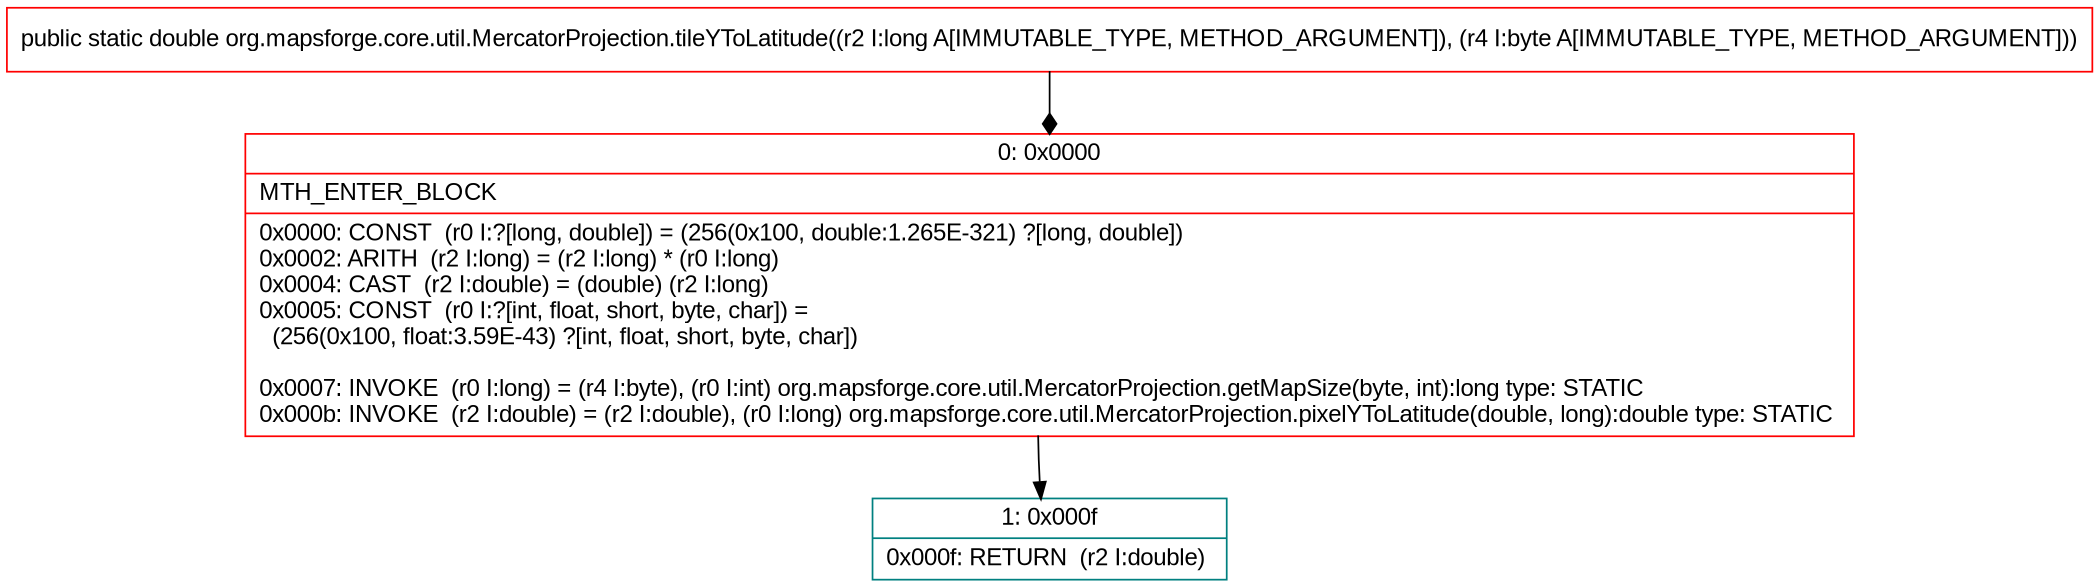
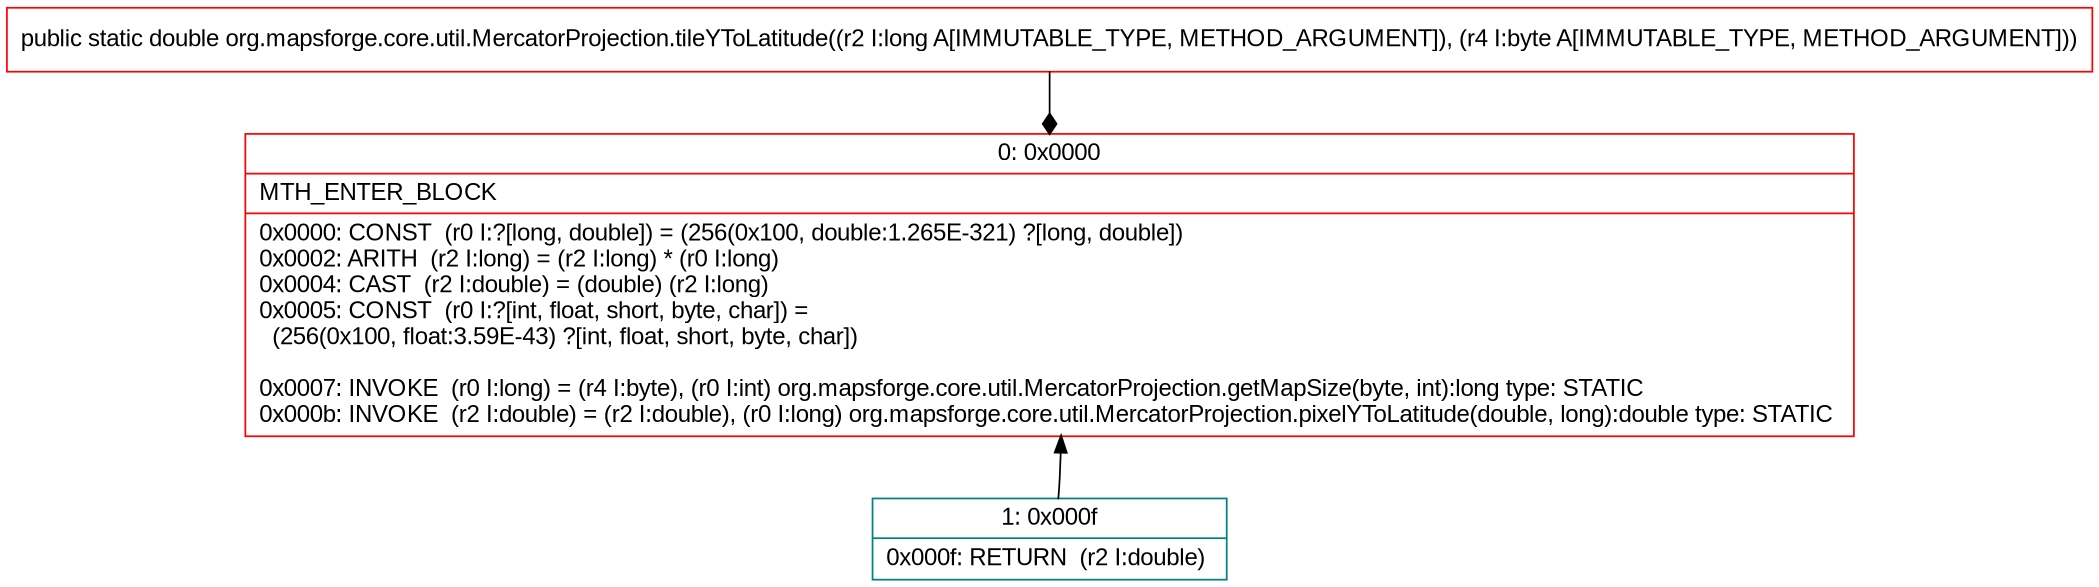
edge "0: 0x0000" -> "1: 0x000f": reversed
